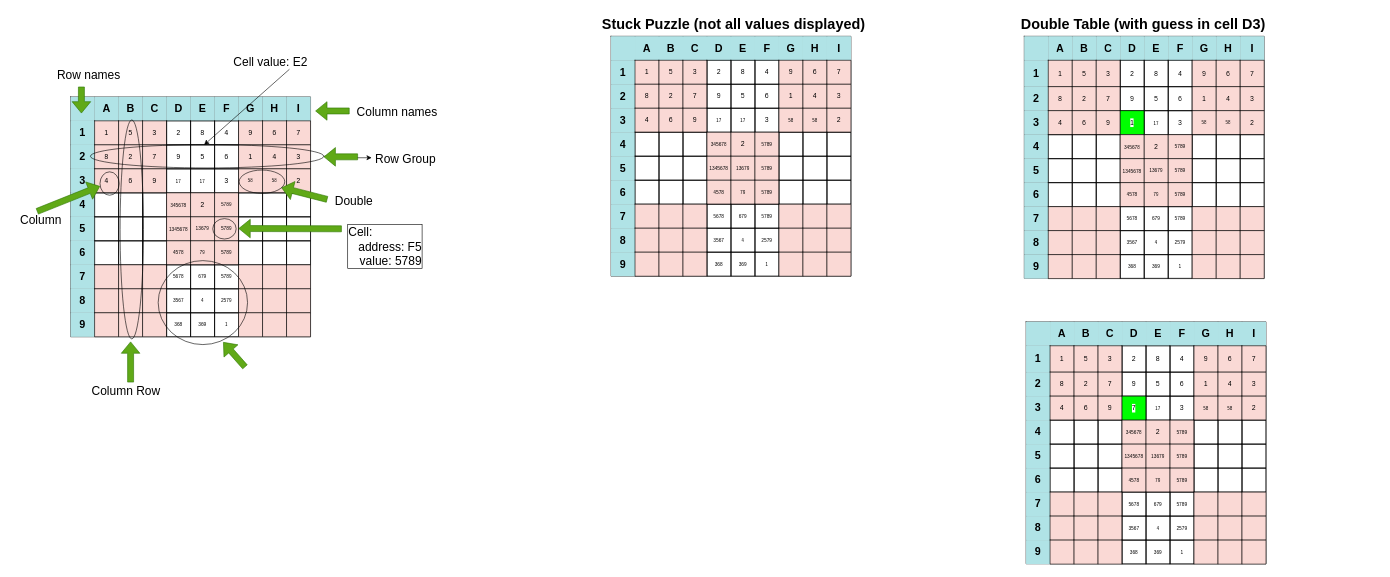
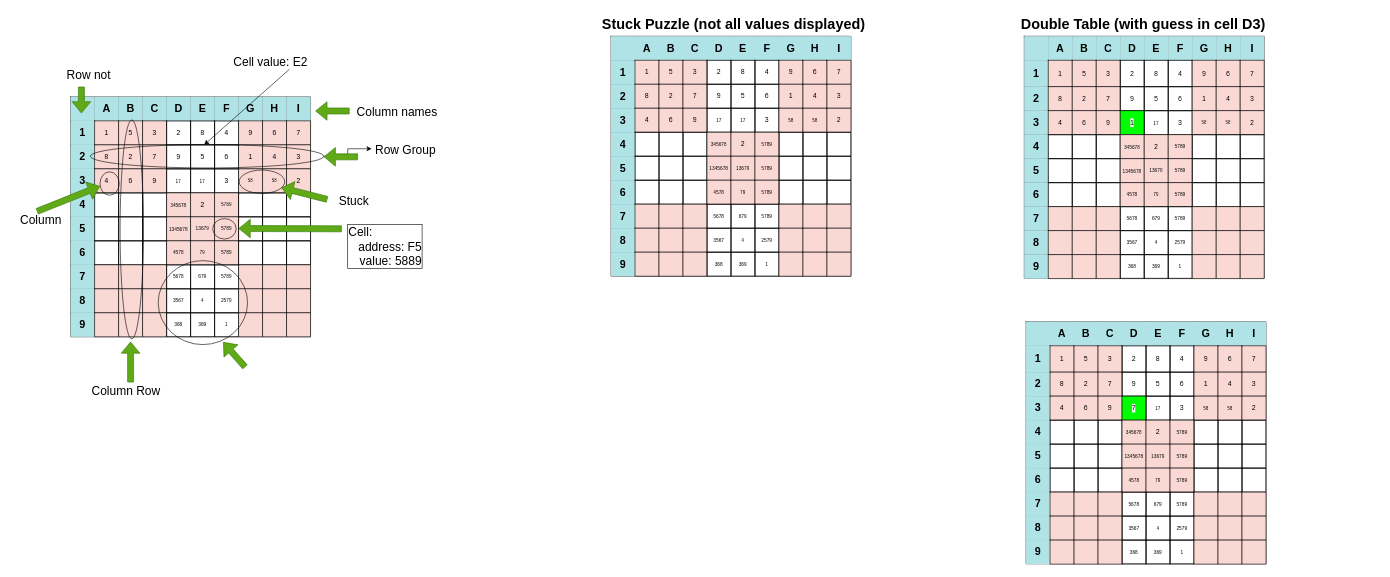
node "Row names": label "Row names" -> "Row not"
node "Row Group": moved (405, 158) -> (405, 149)
node "Double": label "Double" -> "Stuck"
node "Cell: address: F5 value: 5789": label "Cell: address: F5 value: 5789" -> "Cell: address: F5 value: 5889"
